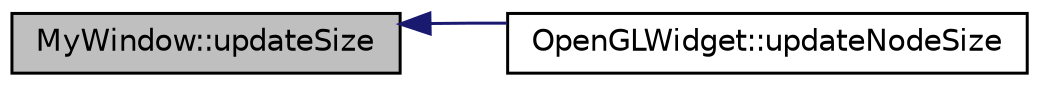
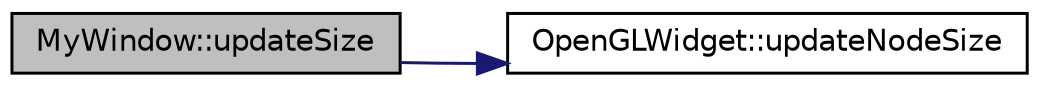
edge "OpenGLWidget::updateNodeSize" -> "MyWindow::updateSize": reversed
